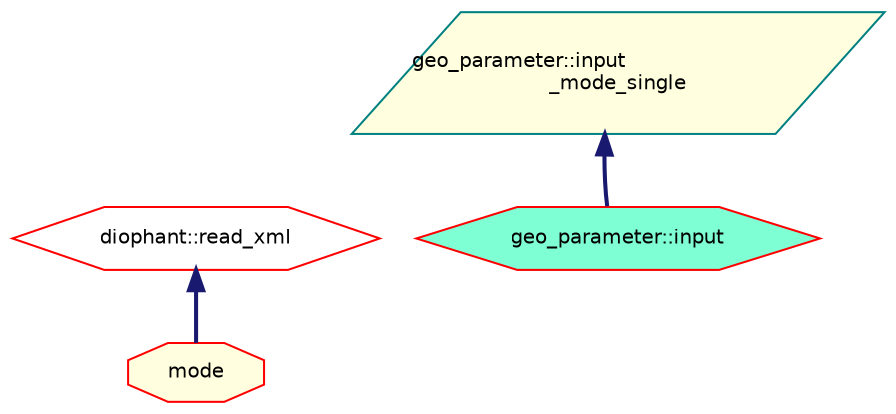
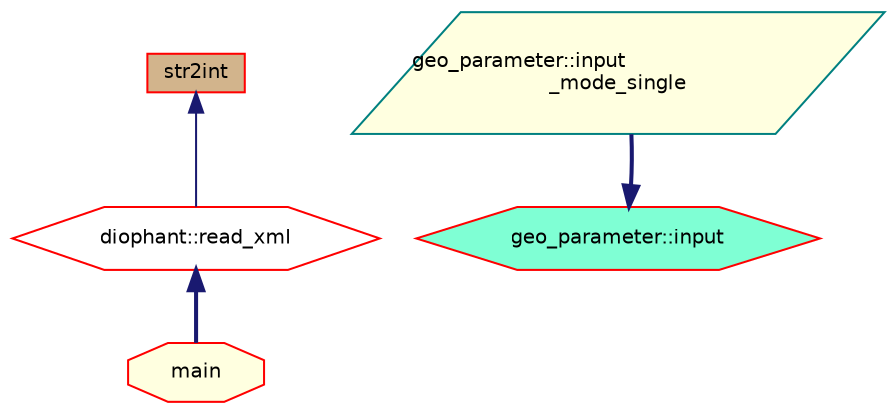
node "str2int": added
edge "geo_parameter::input" -> "geo_parameter::input _mode_single": reversed
node "mode": label "mode" -> "main"
